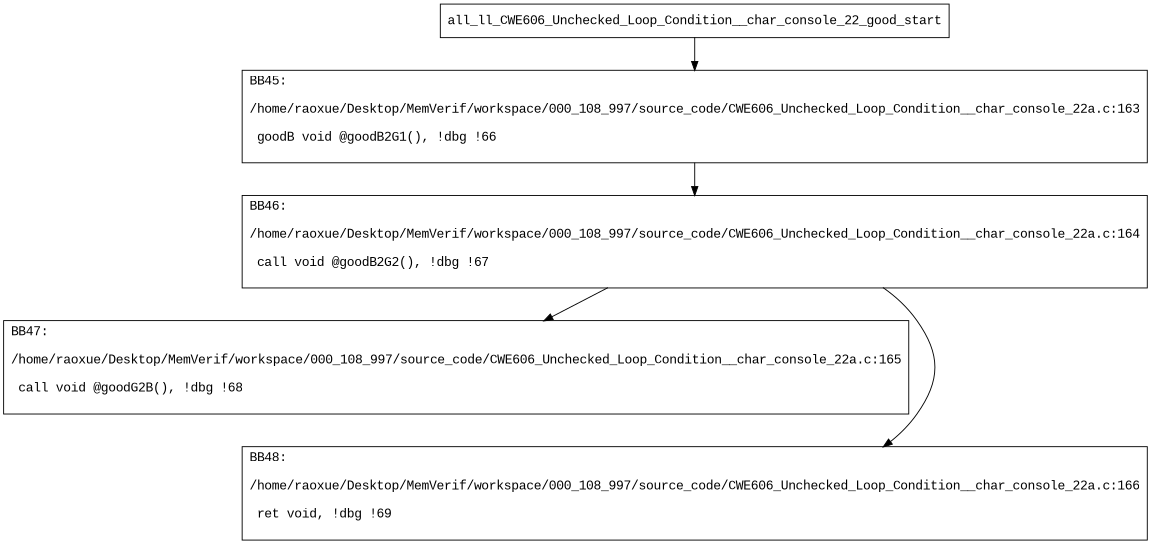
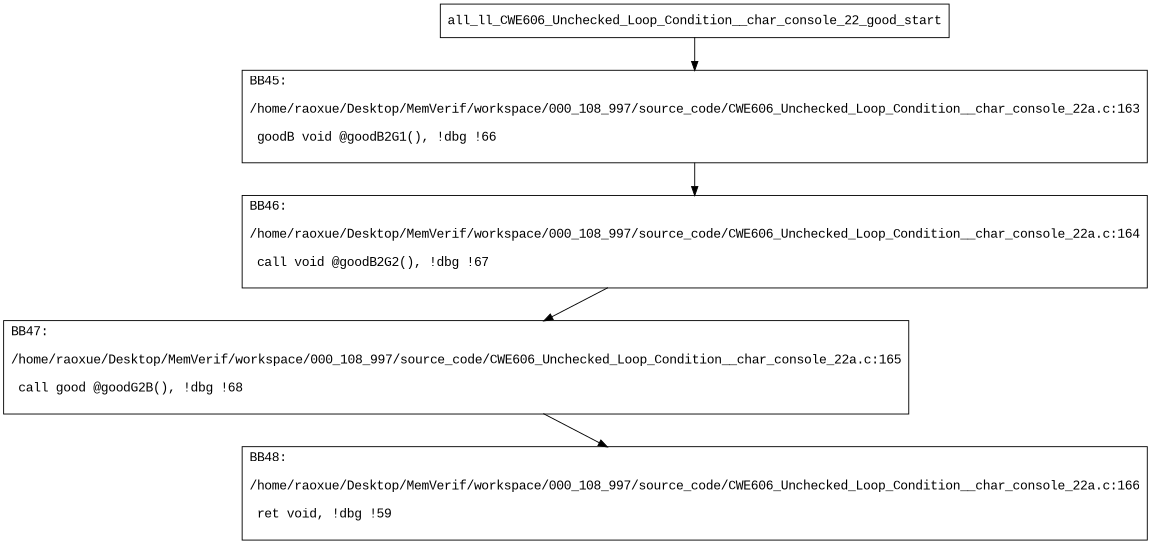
edge "BB46:" -> "BB48:": now "BB47:" -> "BB48:"
node "BB47:": text "call void @goodG2B(), !dbg !68" -> "call good @goodG2B(), !dbg !68"
node "BB48:": text "ret void, !dbg !69" -> "ret void, !dbg !59"
